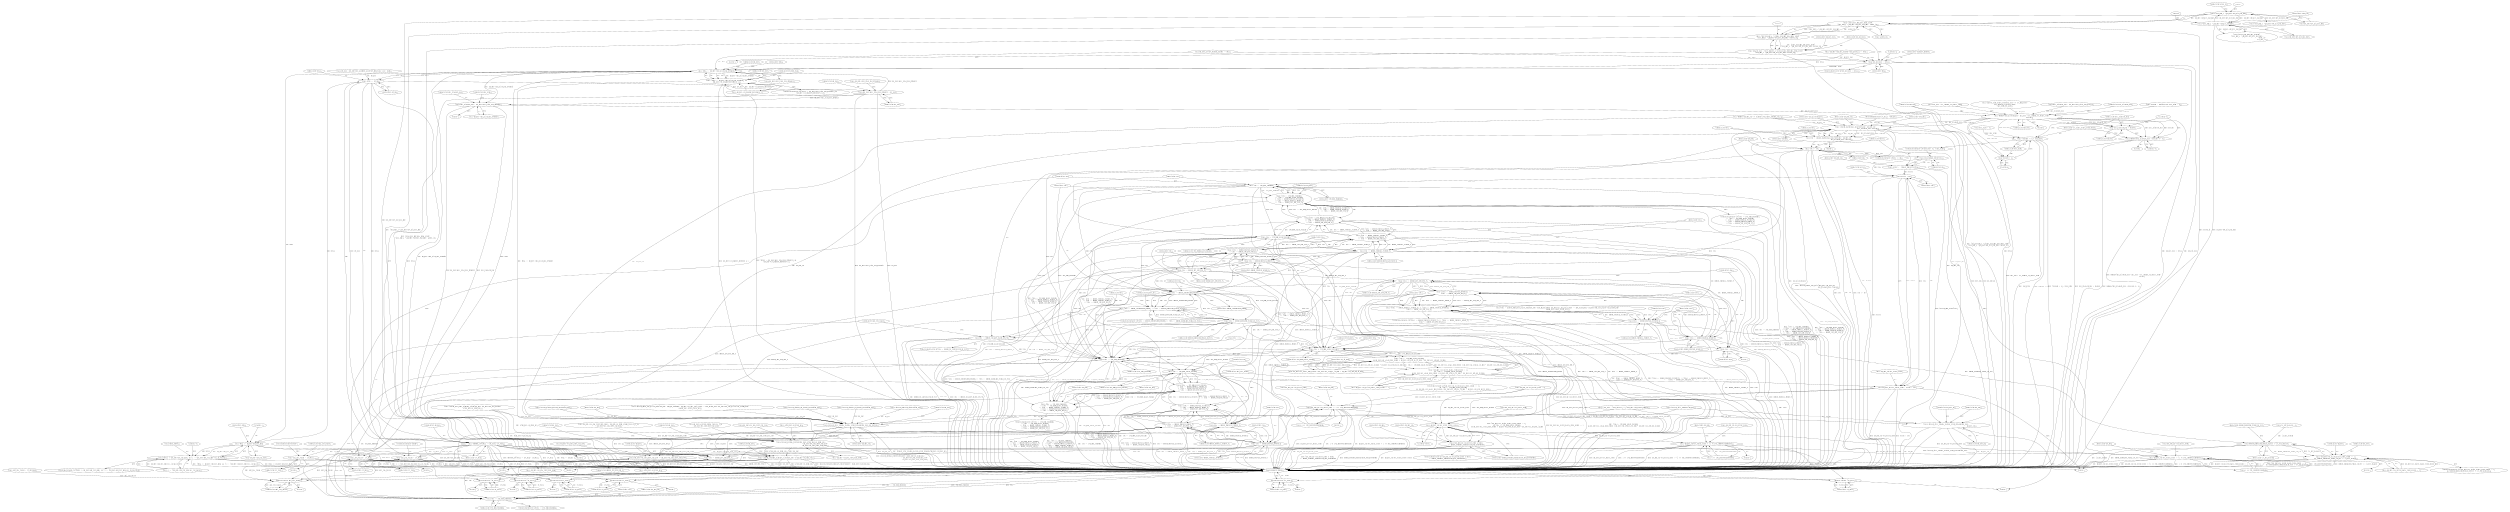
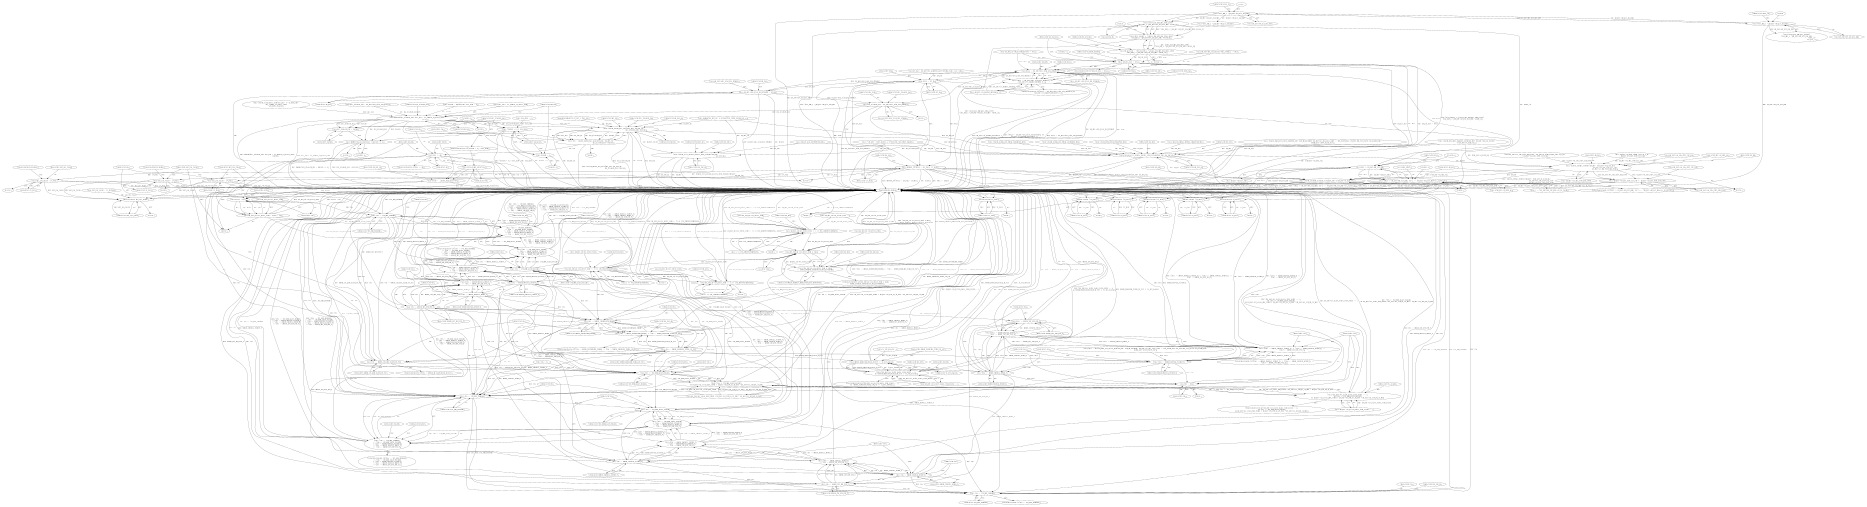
edge "(Call,ps_pic_buf == NULL)" -> "(Call,NULL == ps_dec->pu1_bits_buf_dynamic)": label "DANGLING: NULL" -> "DDG: NULL"
node "(Identifier,u4_first_start_code_found)": removed
node "(Identifier,ERROR_IN_LAST_SLICE_OF_PIC)": added
edge "(Call,error | ret)" -> "(MethodReturn,WORD32)": reversed
